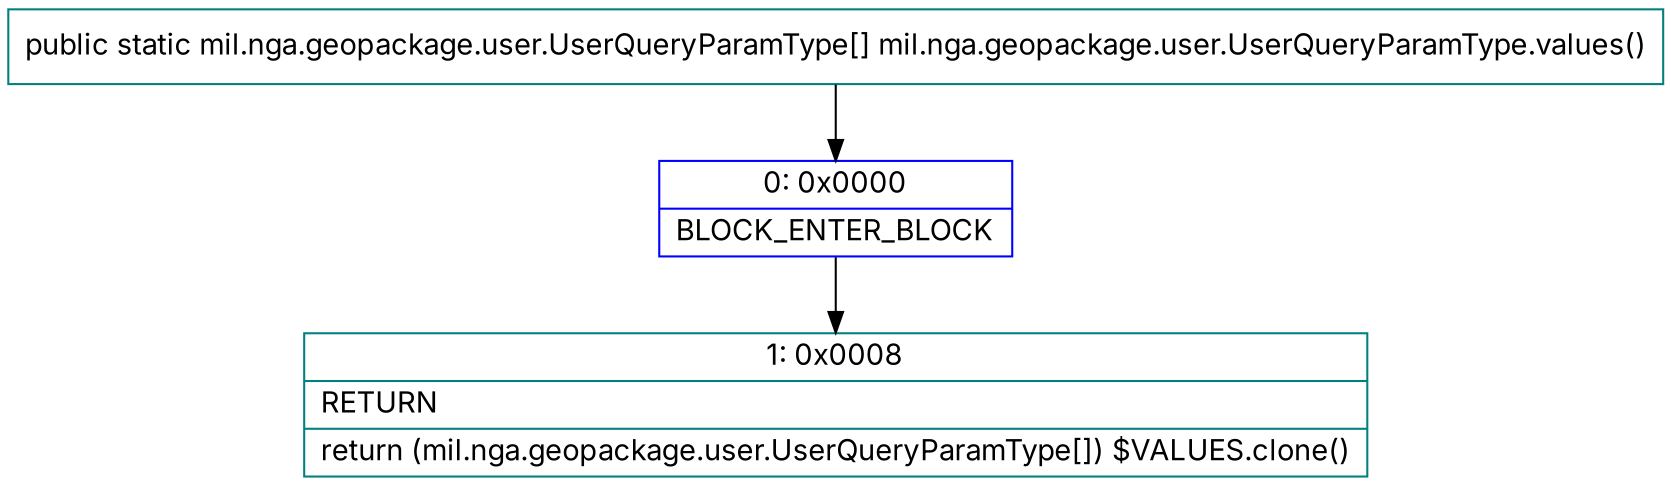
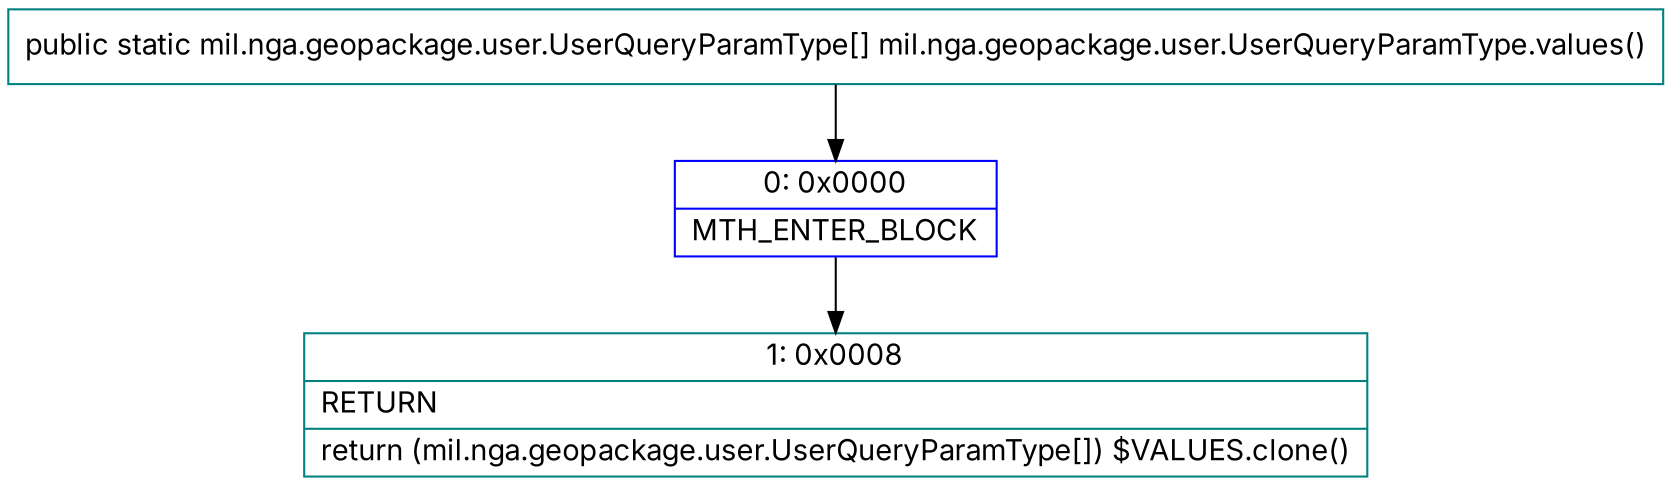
node "0: 0x0000": text "BLOCK_ENTER_BLOCK" -> "MTH_ENTER_BLOCK"
